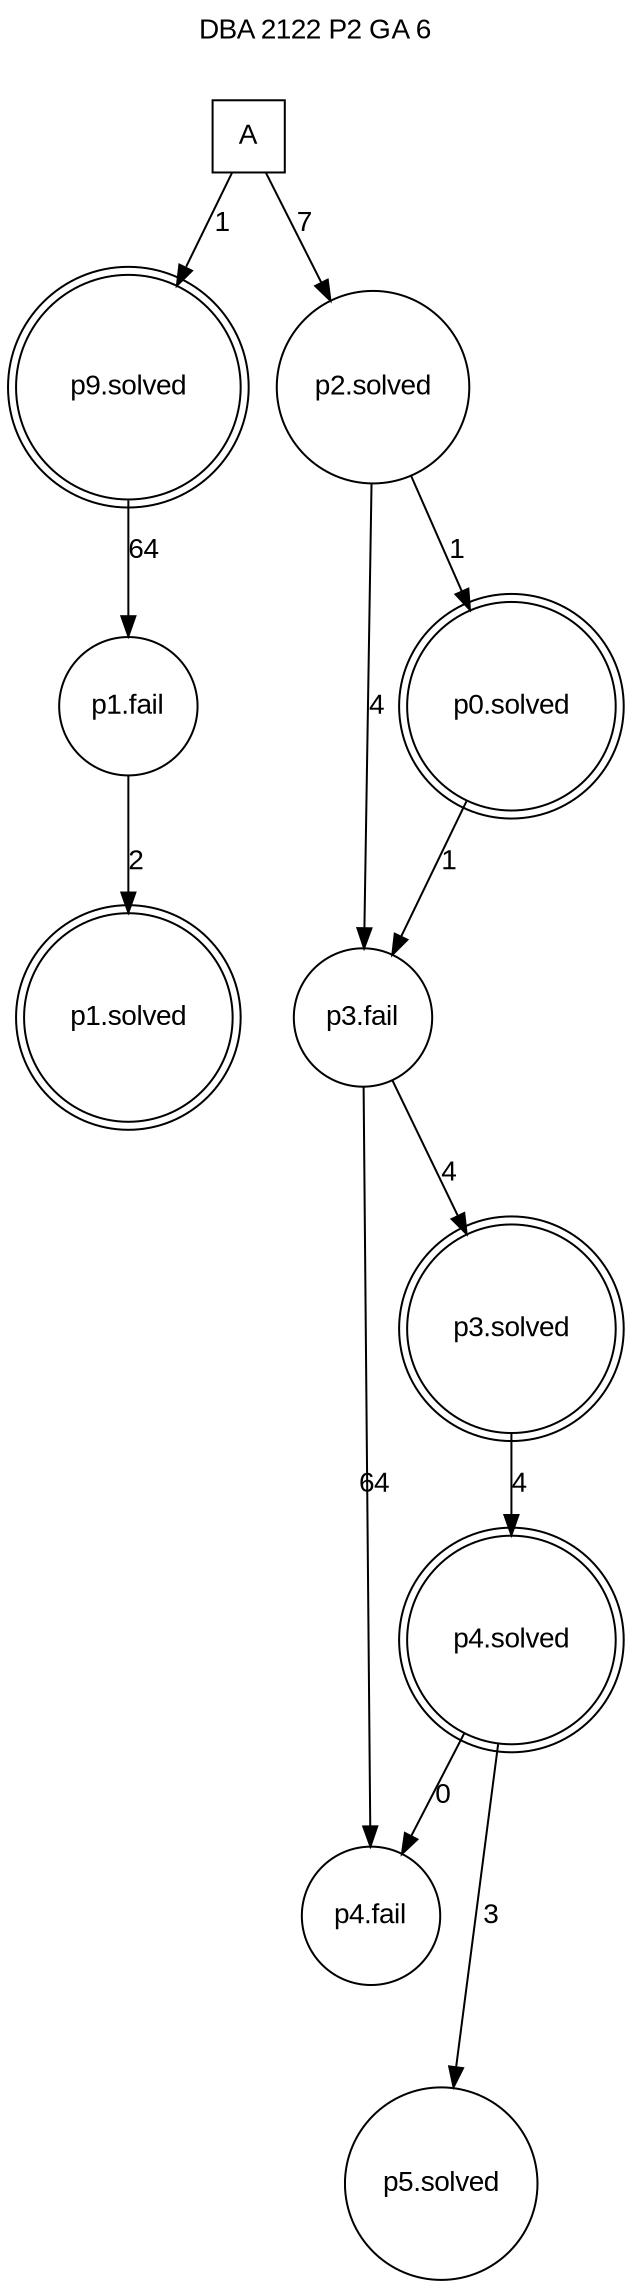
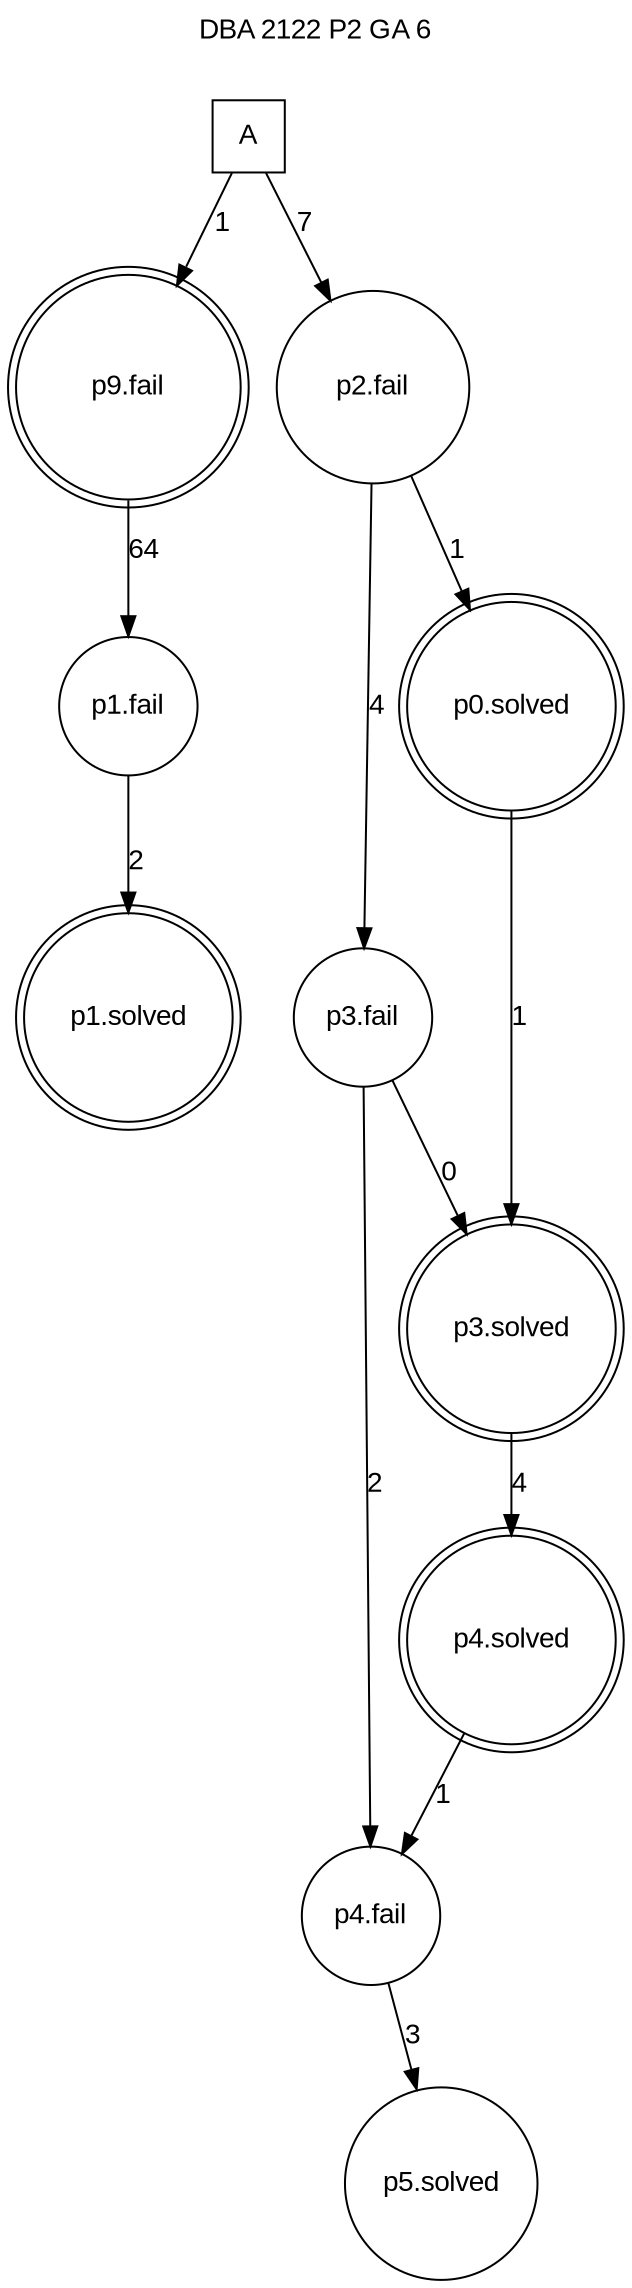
node "p9.solved": label "p9.solved" -> "p9.fail"
node "p2.solved": label "p2.solved" -> "p2.fail"
edge "p0.solved" -> "p3.fail": now "p0.solved" -> "p3.solved"
edge "p3.fail" -> "p3.solved": label "4" -> "0"
edge "p3.fail" -> "p4.fail": label "64" -> "2"
edge "p4.solved" -> "p4.fail": label "0" -> "1"
edge "p4.solved" -> "p5.solved": now "p4.fail" -> "p5.solved"
